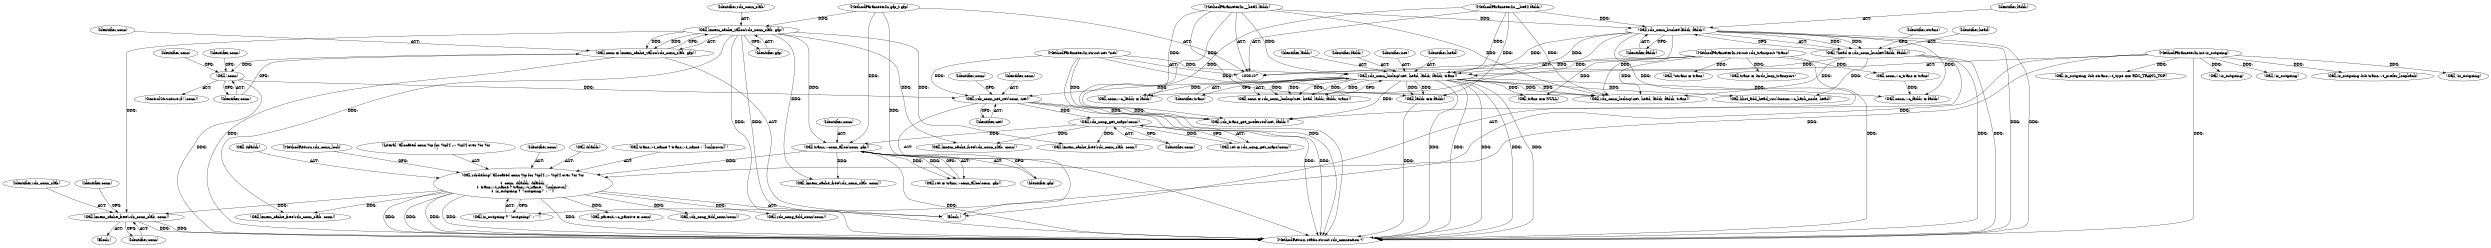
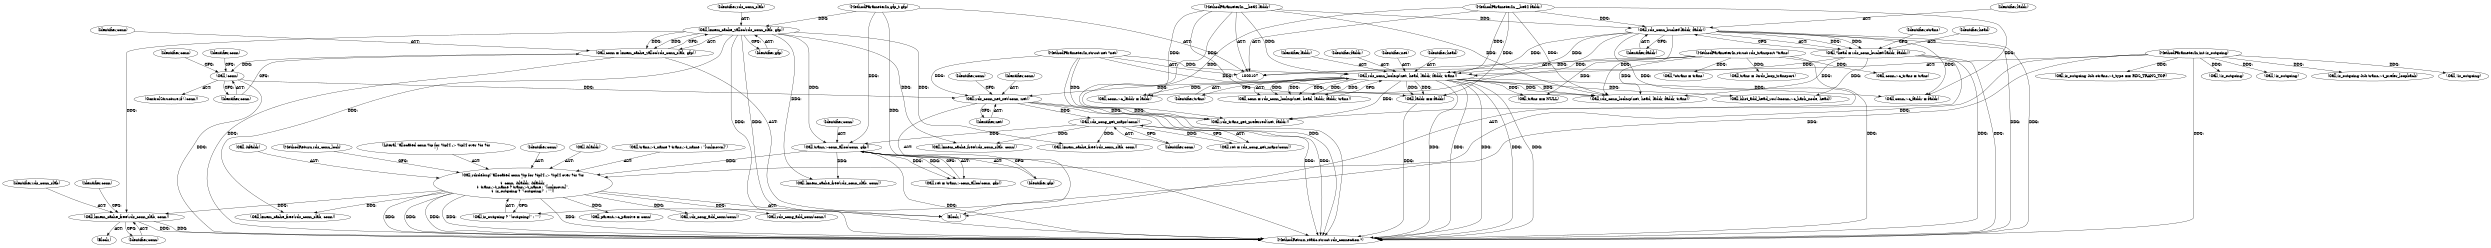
edge "(Call,conn->c_trans = trans)" -> "(Call,conn->c_faddr = faddr)": now "(MethodParameterIn,__be32 faddr)" -> "(Call,conn->c_faddr = faddr)"
